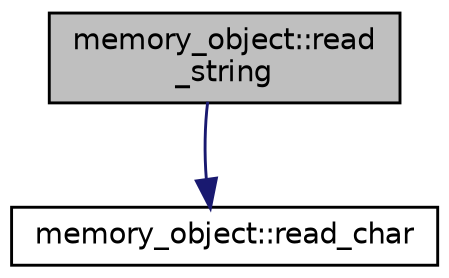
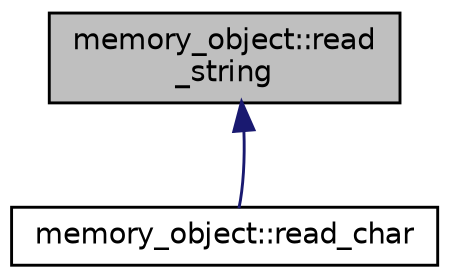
edge "memory_object::read _string" -> "memory_object::read_char": reversed
